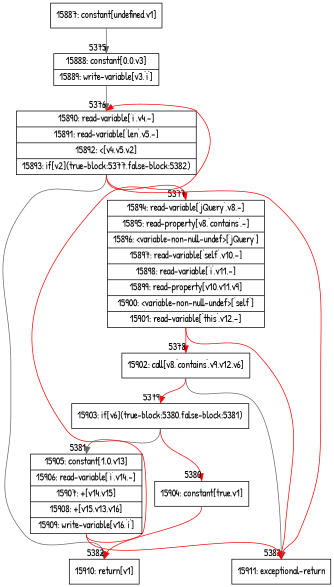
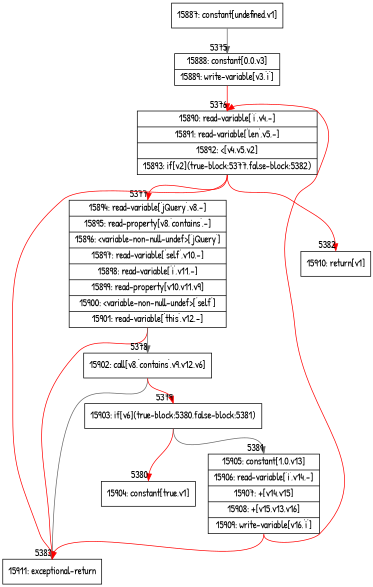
edge "15888: constant[0.0,v3]" -> "15890: read-variable['i',v4,-]": color gray40 -> red
edge "15894: read-variable['jQuery',v8,-]" -> "15902: call[v8,'contains',v9,v12,v6]": color red -> gray40
edge "15890: read-variable['i',v4,-]" -> "15910: return[v1]": color gray40 -> red
edge "15904: constant[true,v1]" -> "15910: return[v1]": removed
